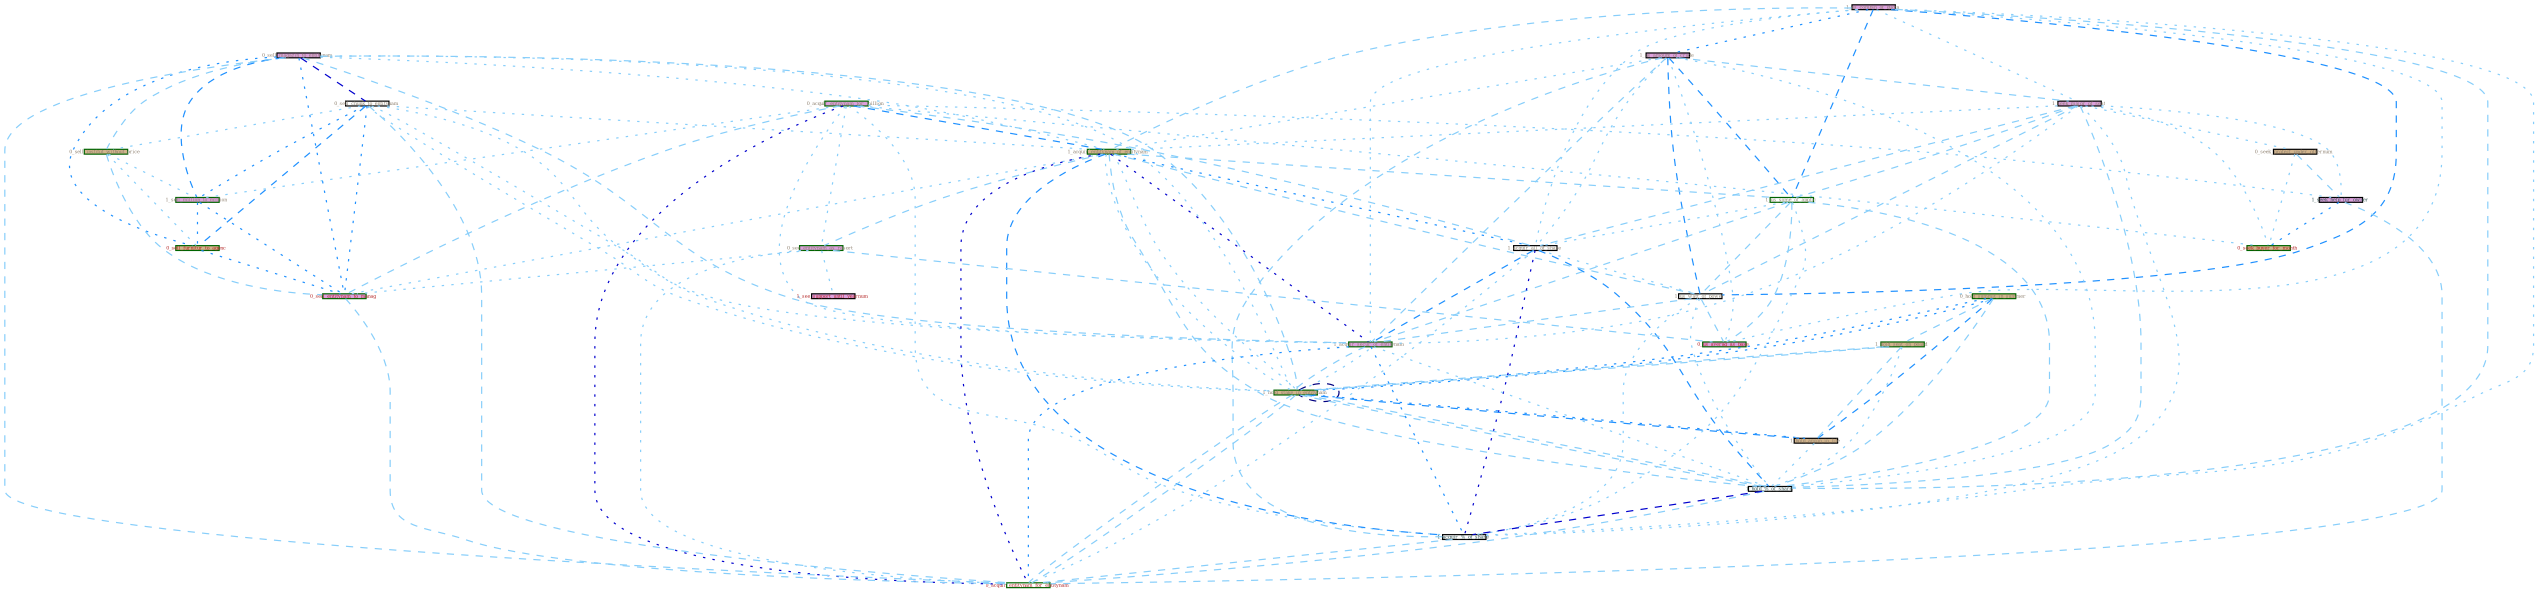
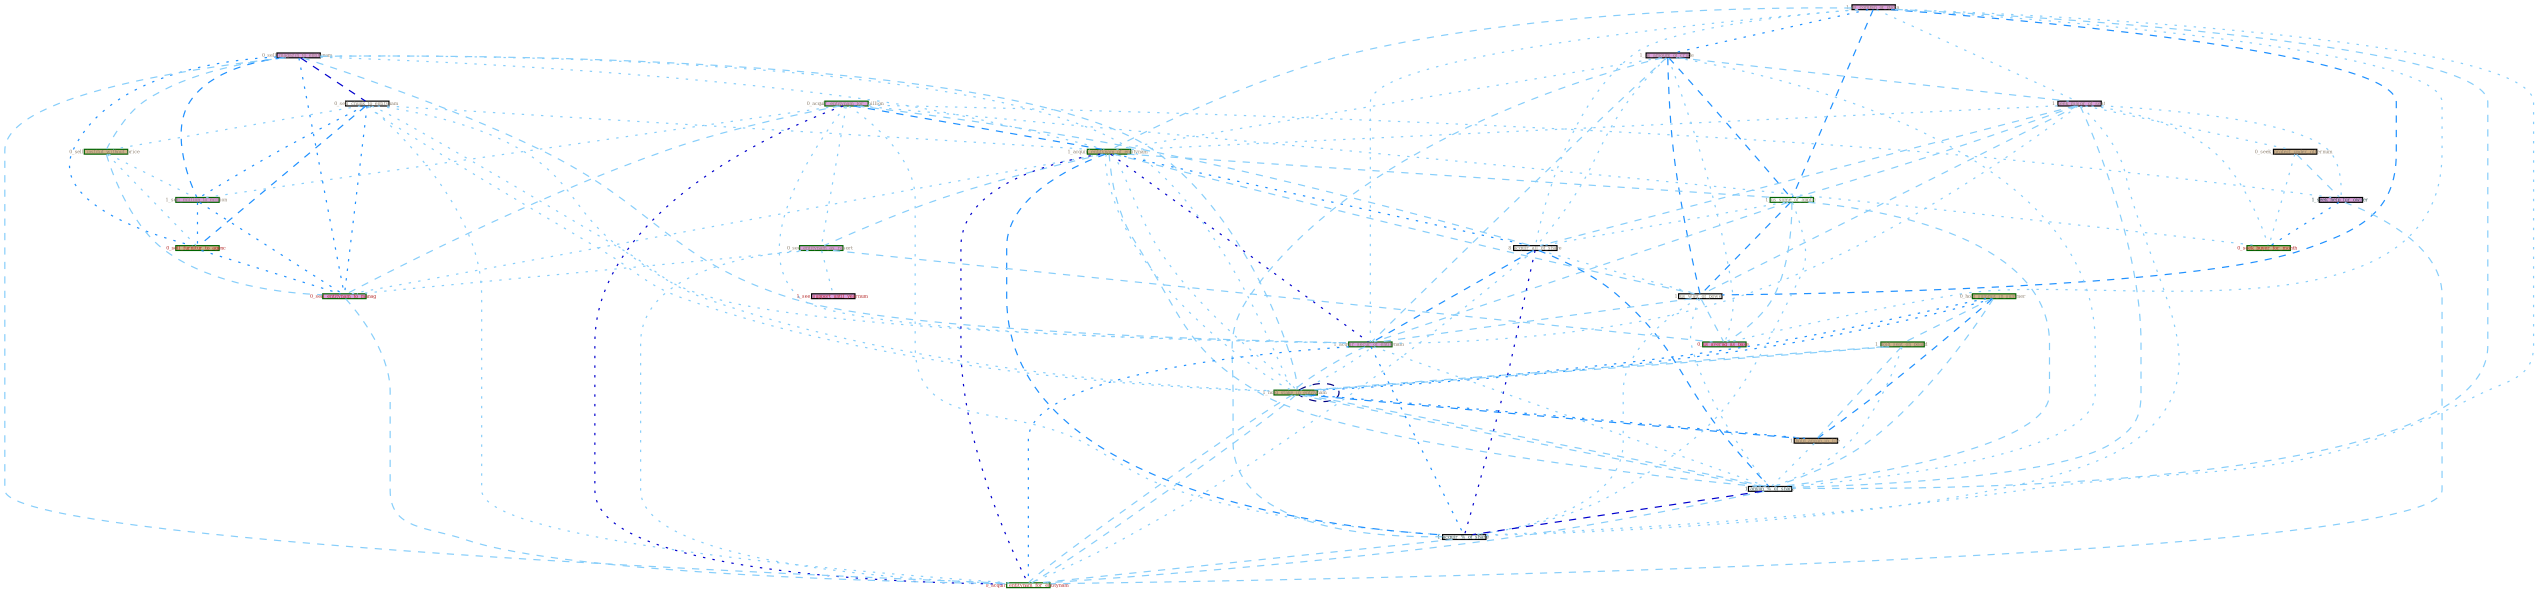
node "1_acquir_all_of_share": label "1_acquir_all_of_share" -> "8_acquir_all_of_share"
edge "1_us_some_of_applic" -- "1_us_watt_of_power": color #87cefa -> #1e90ff
node "1_hold_%_of_share": label "1_hold_%_of_share" -> "1_anyon_%_of_share"
edge "0_sell_chunk_to_entitynam" -- "0_acquir_entitynam_for_entitynam": style dashed -> dotted
